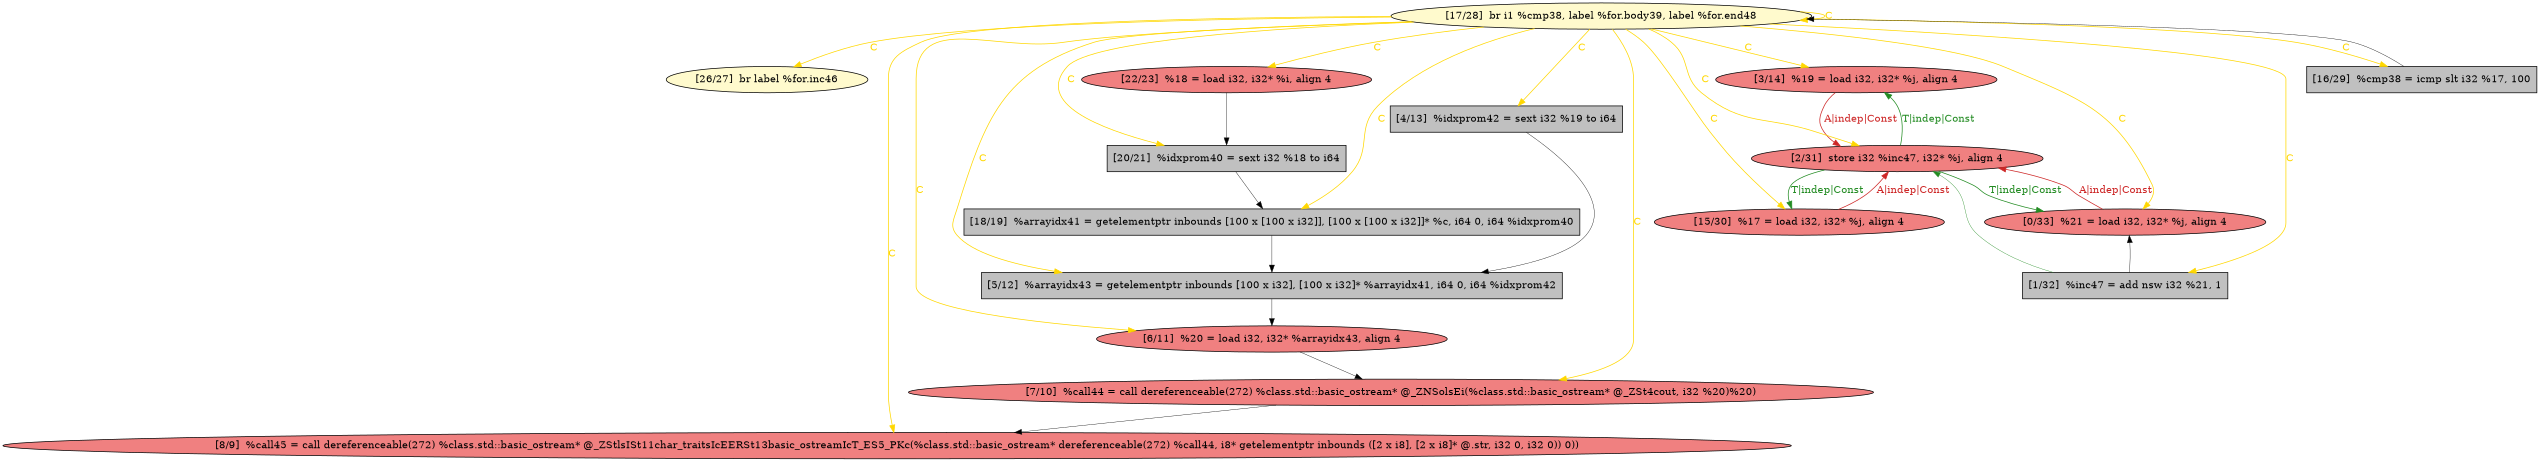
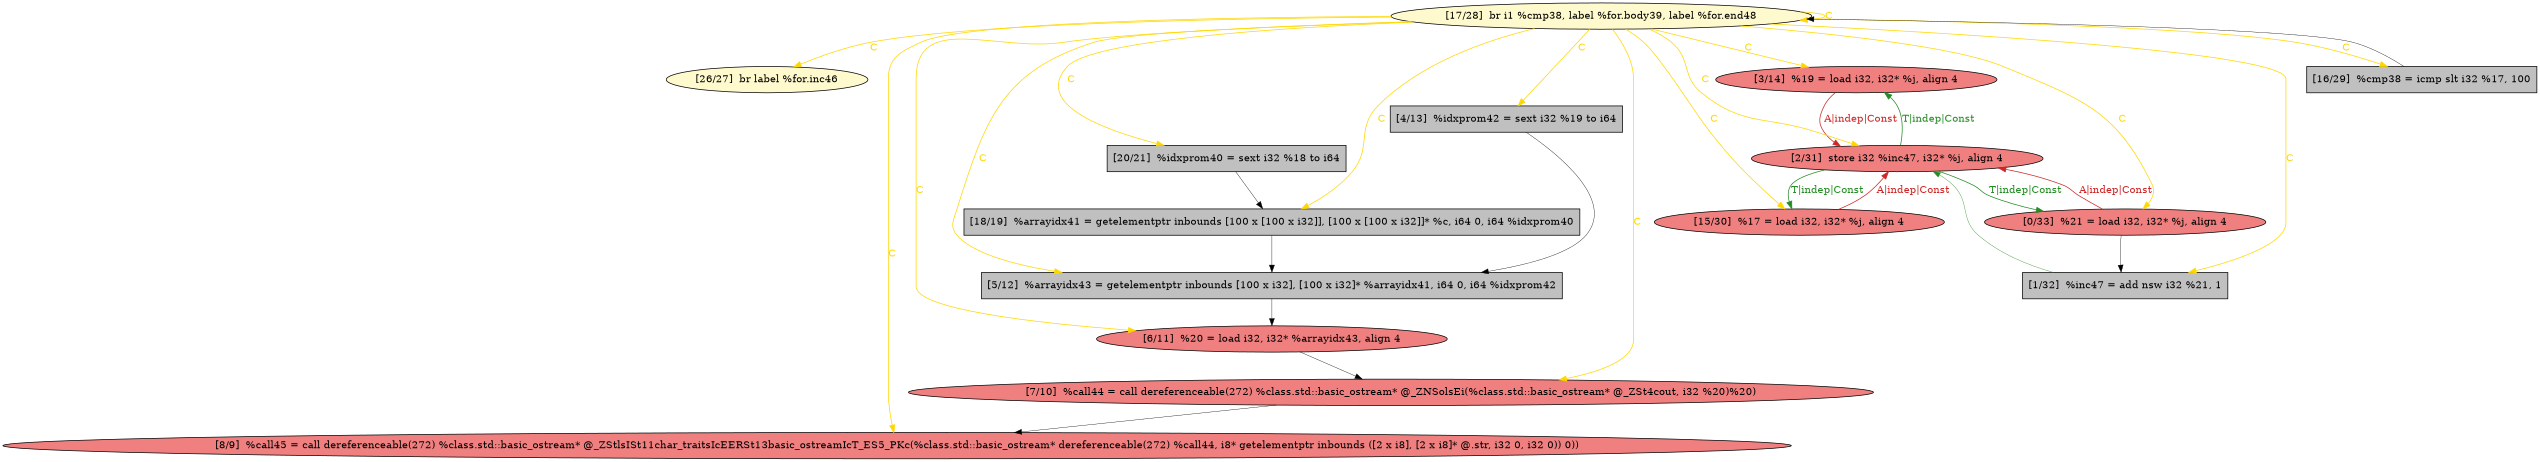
node "[22/23]  %18 = load i32, i32* %i, align 4": removed
edge "[1/32]  %inc47 = add nsw i32 %21, 1" -> "[0/33]  %21 = load i32, i32* %j, align 4": reversed
